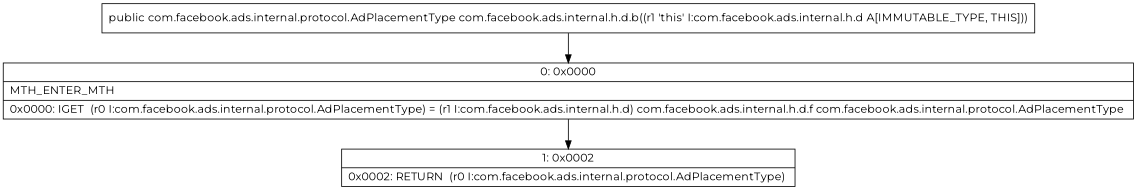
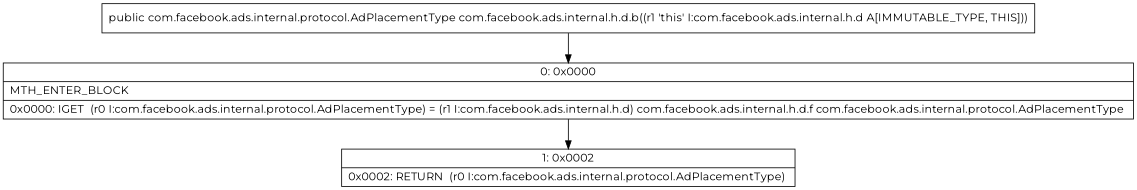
node "0: 0x0000": text "MTH_ENTER_MTH" -> "MTH_ENTER_BLOCK"
